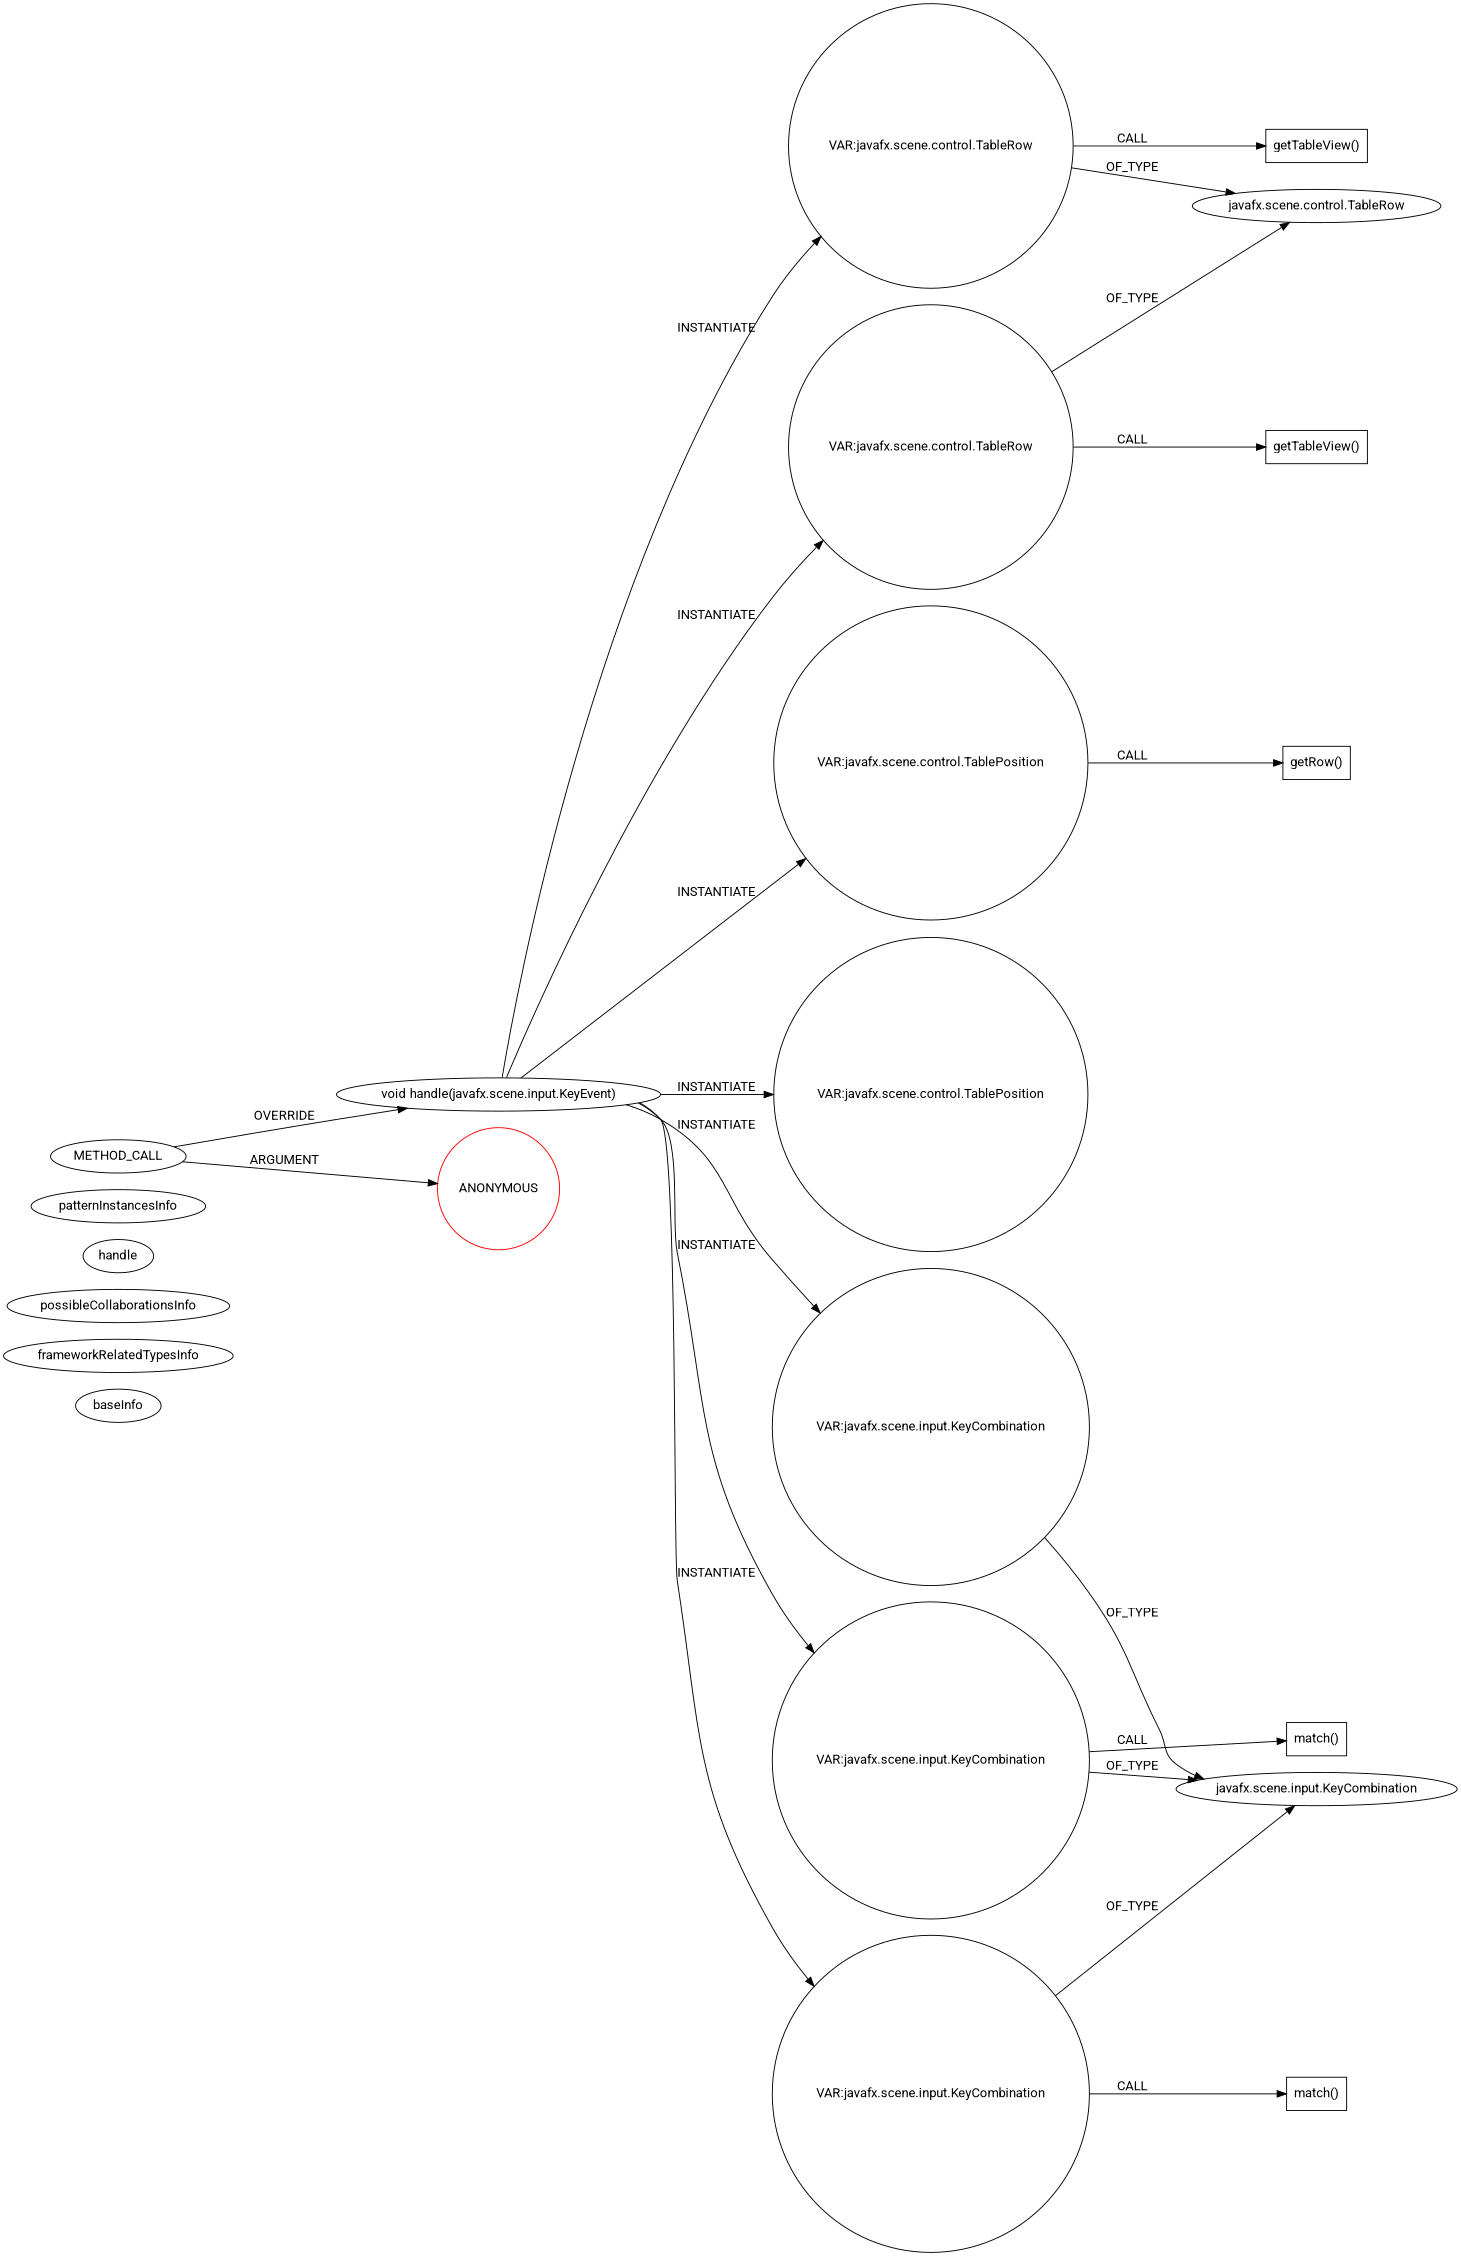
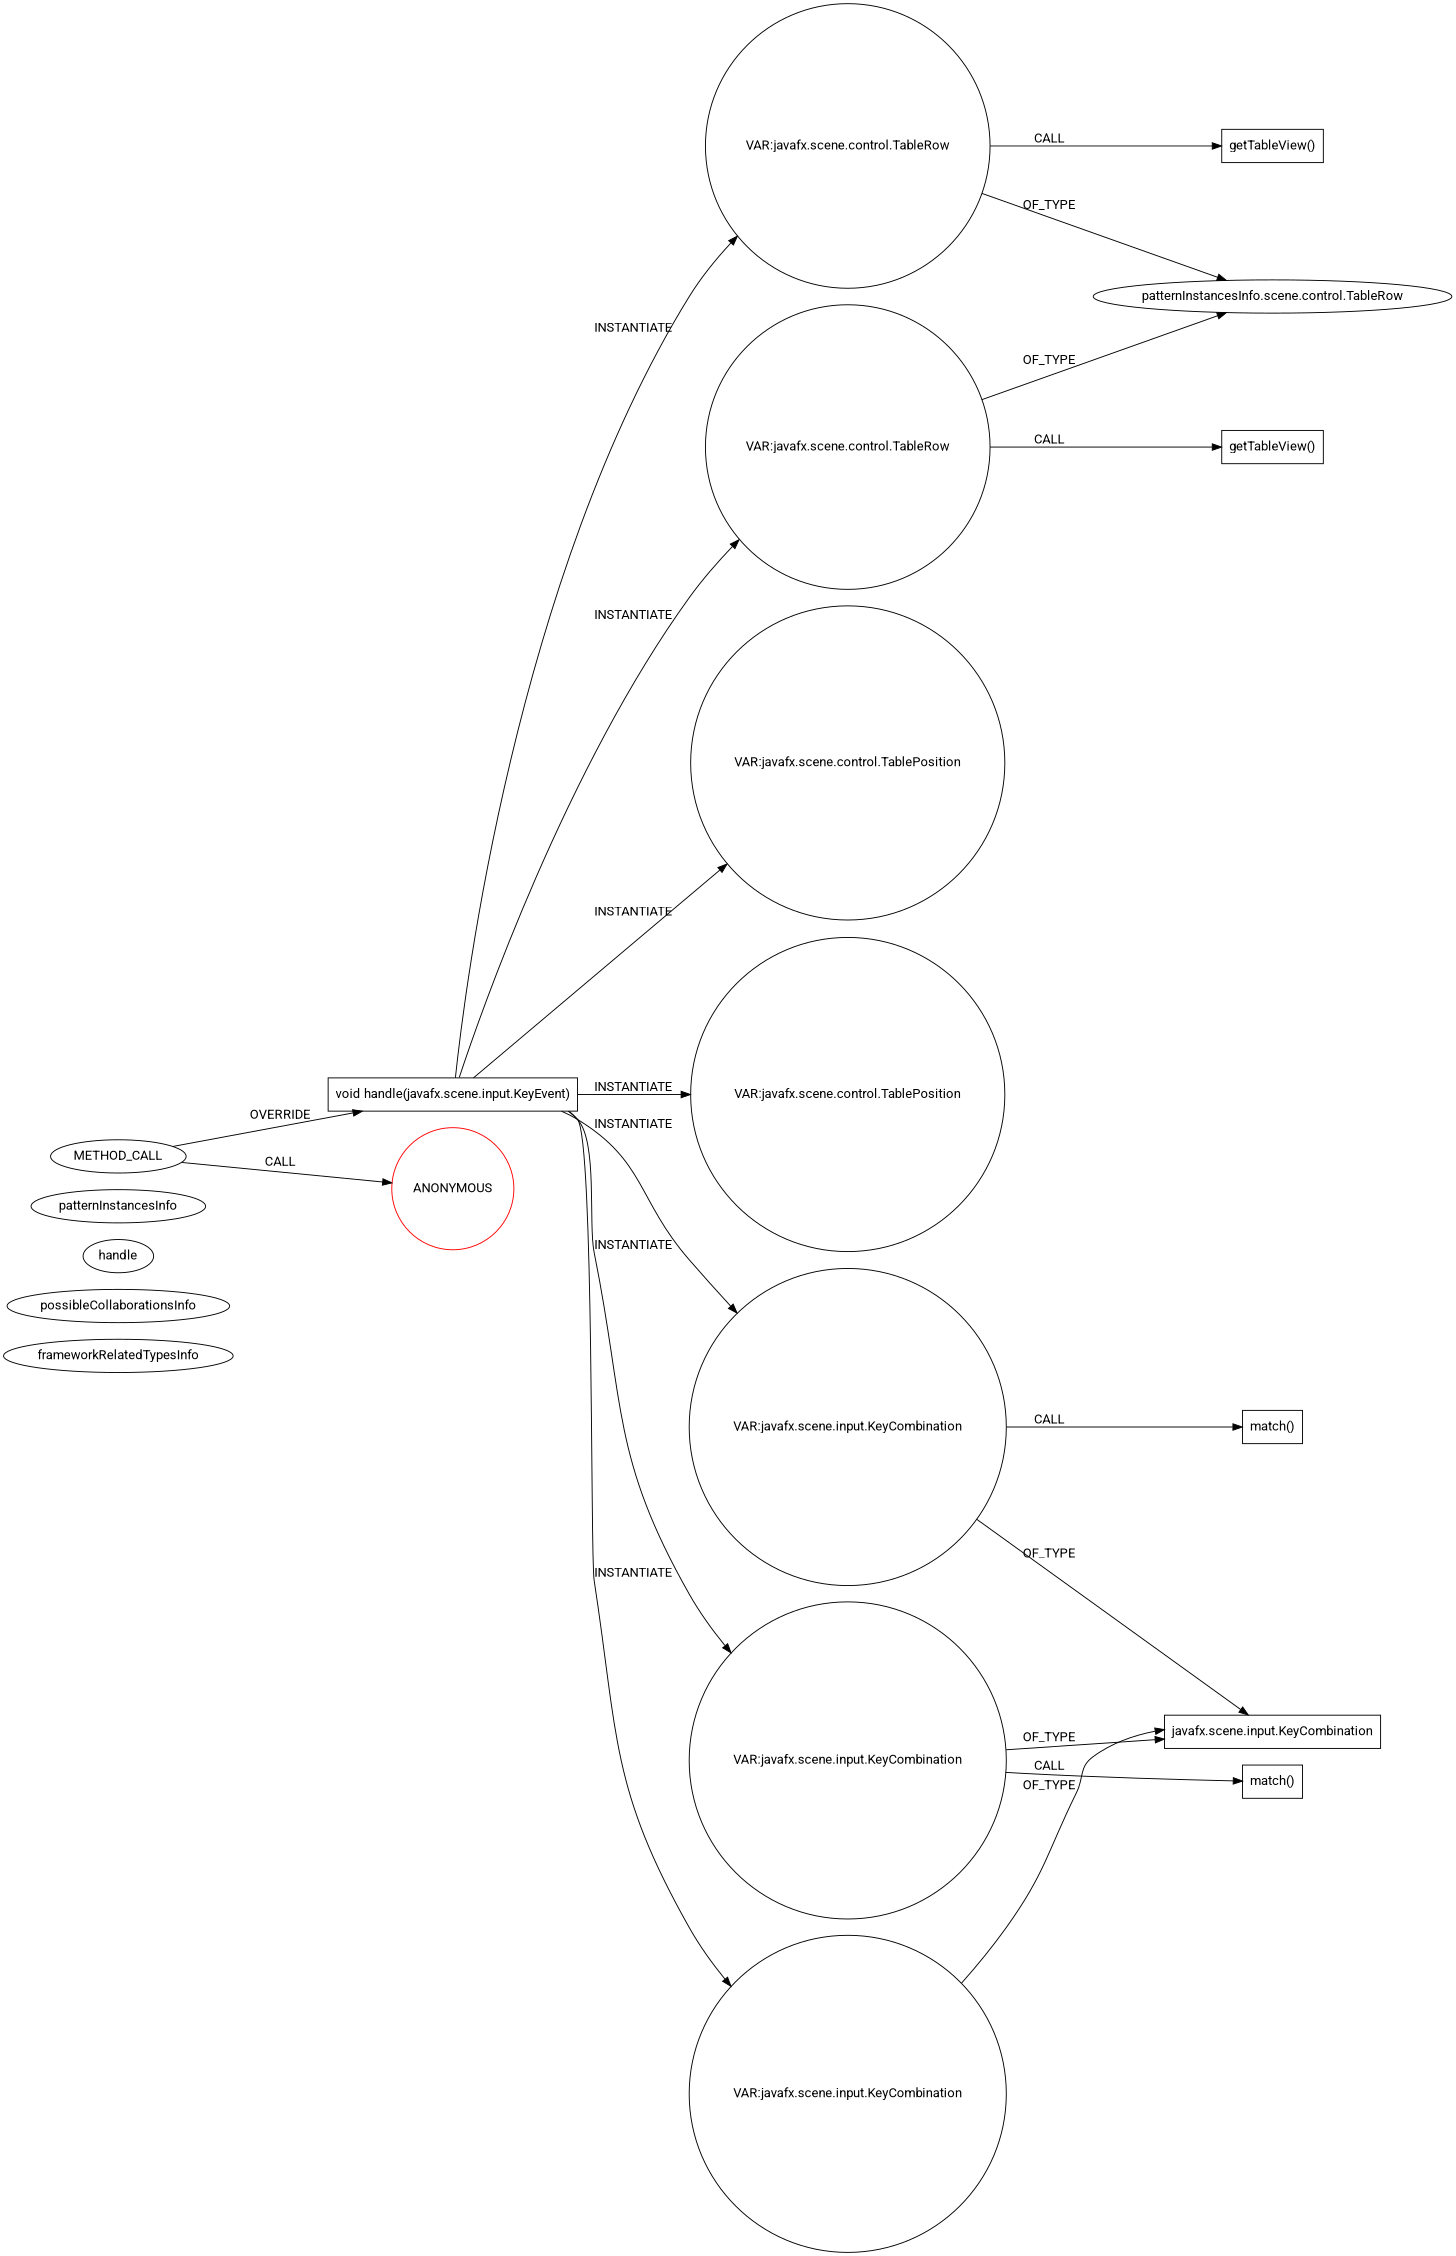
node "javafx.scene.control.TableRow": label "javafx.scene.control.TableRow" -> "patternInstancesInfo.scene.control.TableRow"
node "getRow()": removed
node "void handle(javafx.scene.input.KeyEvent)": shape ellipse -> box
edge "METHOD_CALL" -> "ANONYMOUS": label "ARGUMENT" -> "CALL"
node "baseInfo": removed
node "javafx.scene.input.KeyCombination": shape ellipse -> box
